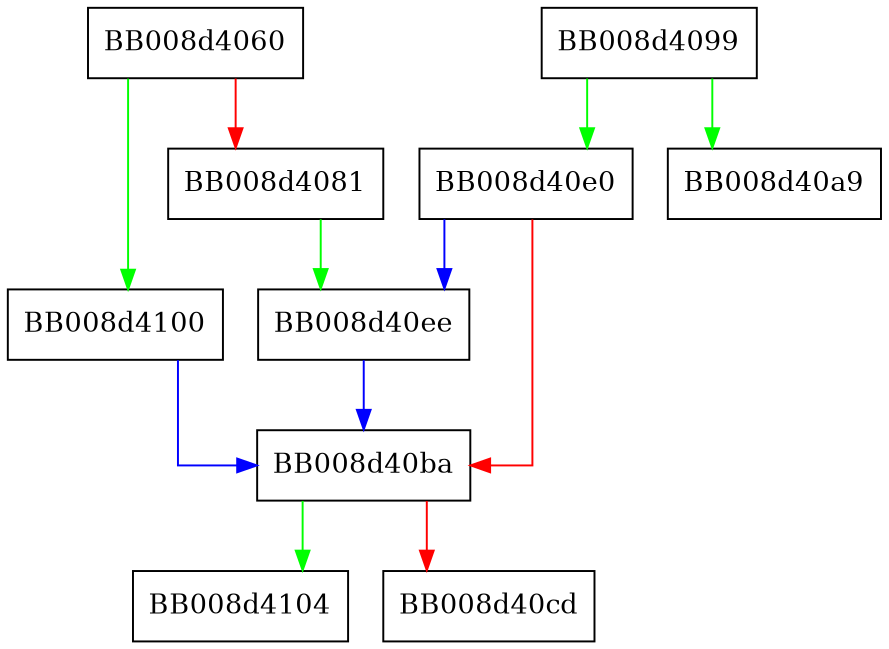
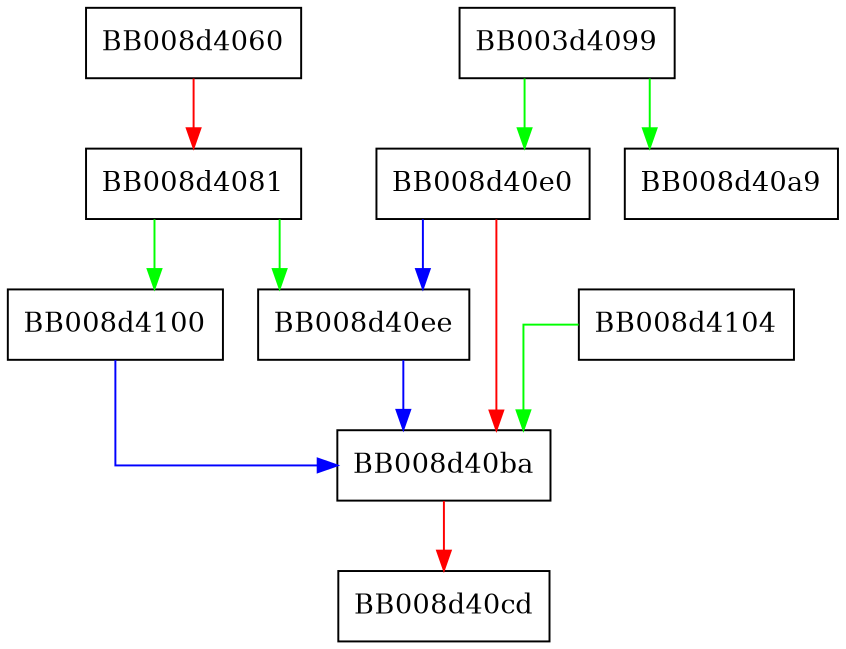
node "BB008d4099": label "BB008d4099" -> "BB003d4099"
edge "BB008d4060" -> "BB008d4100": now "BB008d4081" -> "BB008d4100"
edge "BB008d40ba" -> "BB008d4104": reversed
